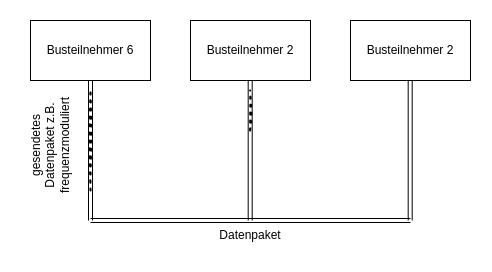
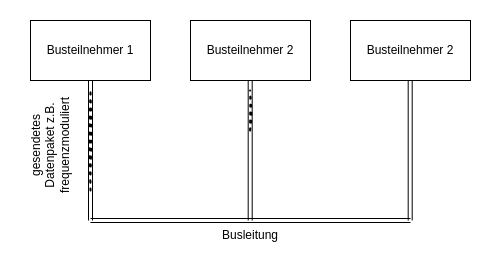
node "Busteilnehmer 6": label "Busteilnehmer 6" -> "Busteilnehmer 1"
node "Datenpaket": label "Datenpaket" -> "Busleitung"
